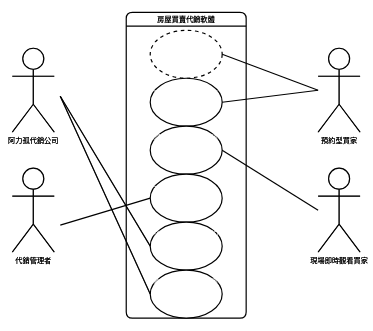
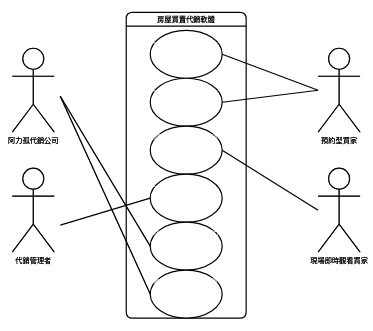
node "預約型買家填寫申請後，將成功訊息傳送給預約買家": style dashed -> solid
